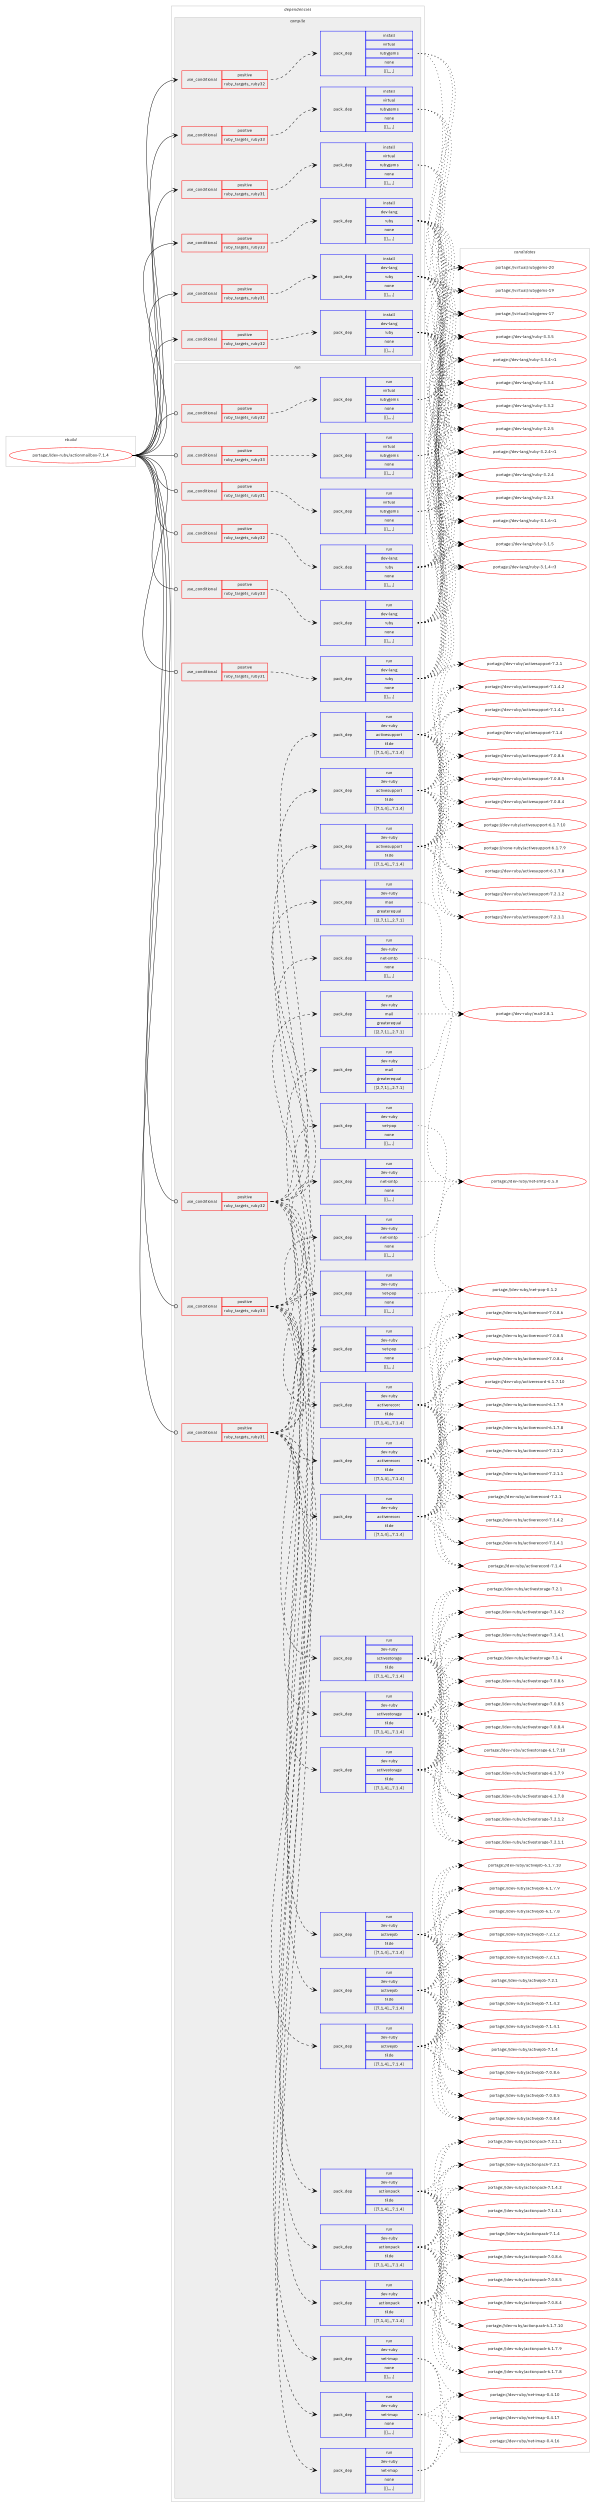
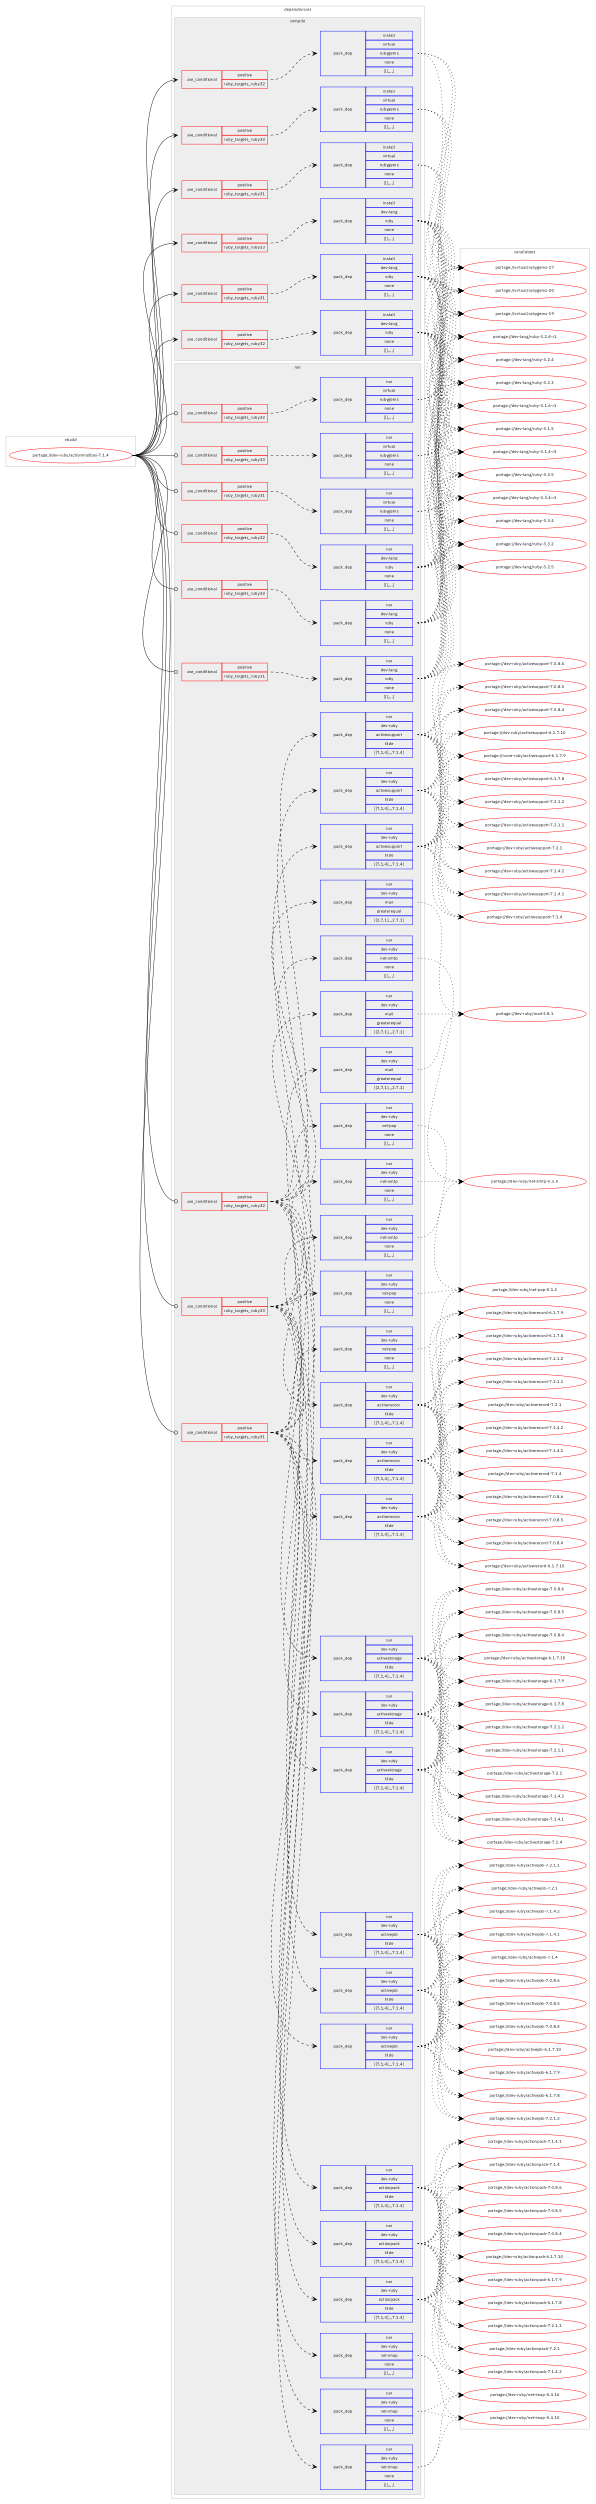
node "portage://dev-ruby/net-imap-0.4.17": removed
